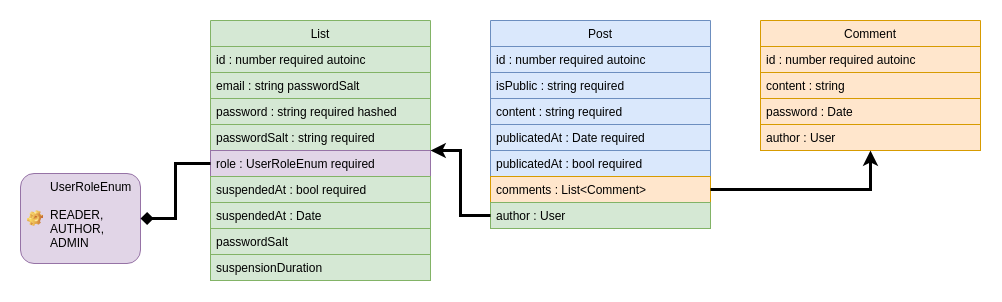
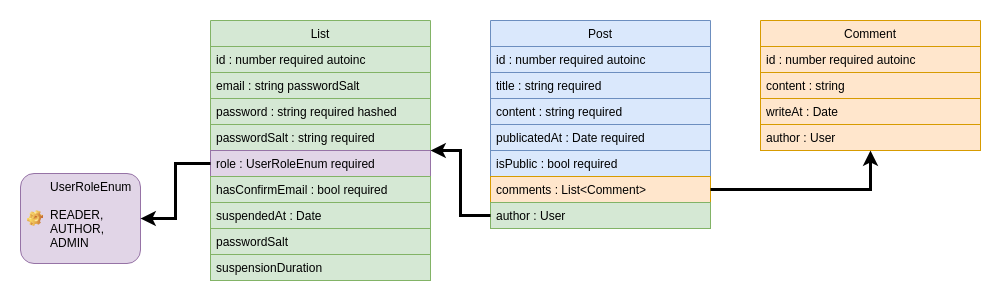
node "isPublic : string required": label "isPublic : string required" -> "title : string required"
node "password : Date": label "password : Date" -> "writeAt : Date"
node "publicatedAt : bool required": label "publicatedAt : bool required" -> "isPublic : bool required"
node "suspendedAt : bool required": label "suspendedAt : bool required" -> "hasConfirmEmail : bool required"
edge "role : UserRoleEnum required" -> "UserRoleEnum READER, AUTHOR, ADMIN": arrowhead diamond -> classic
